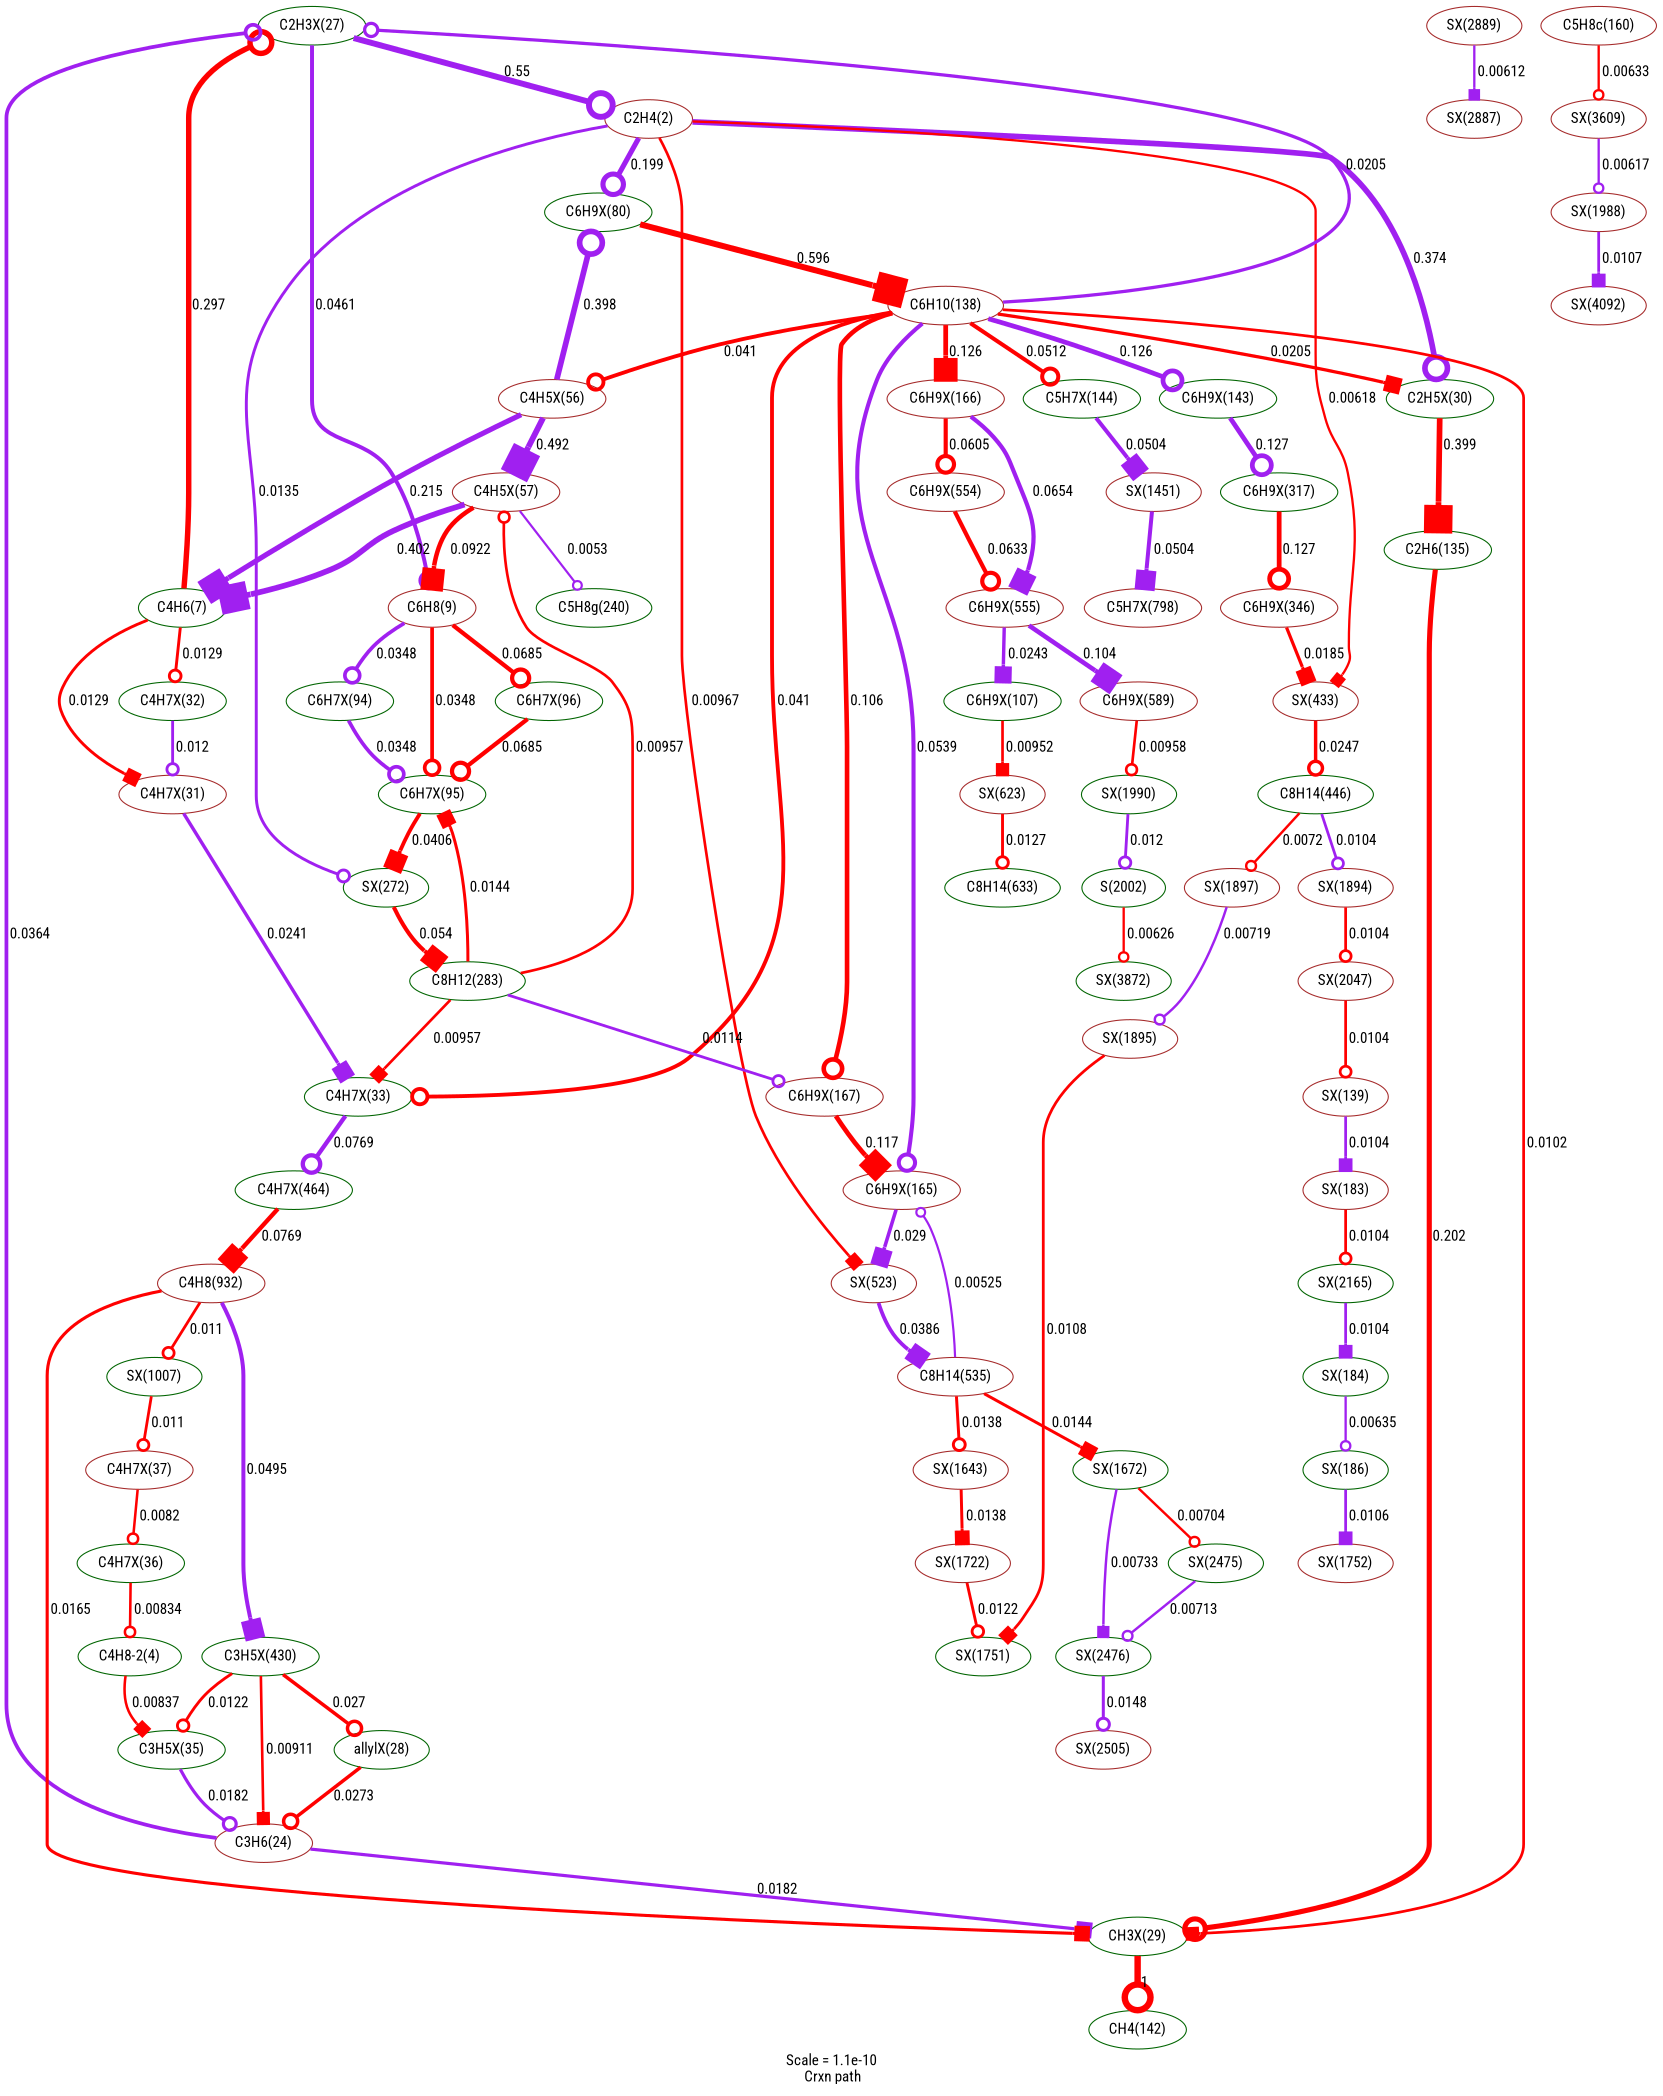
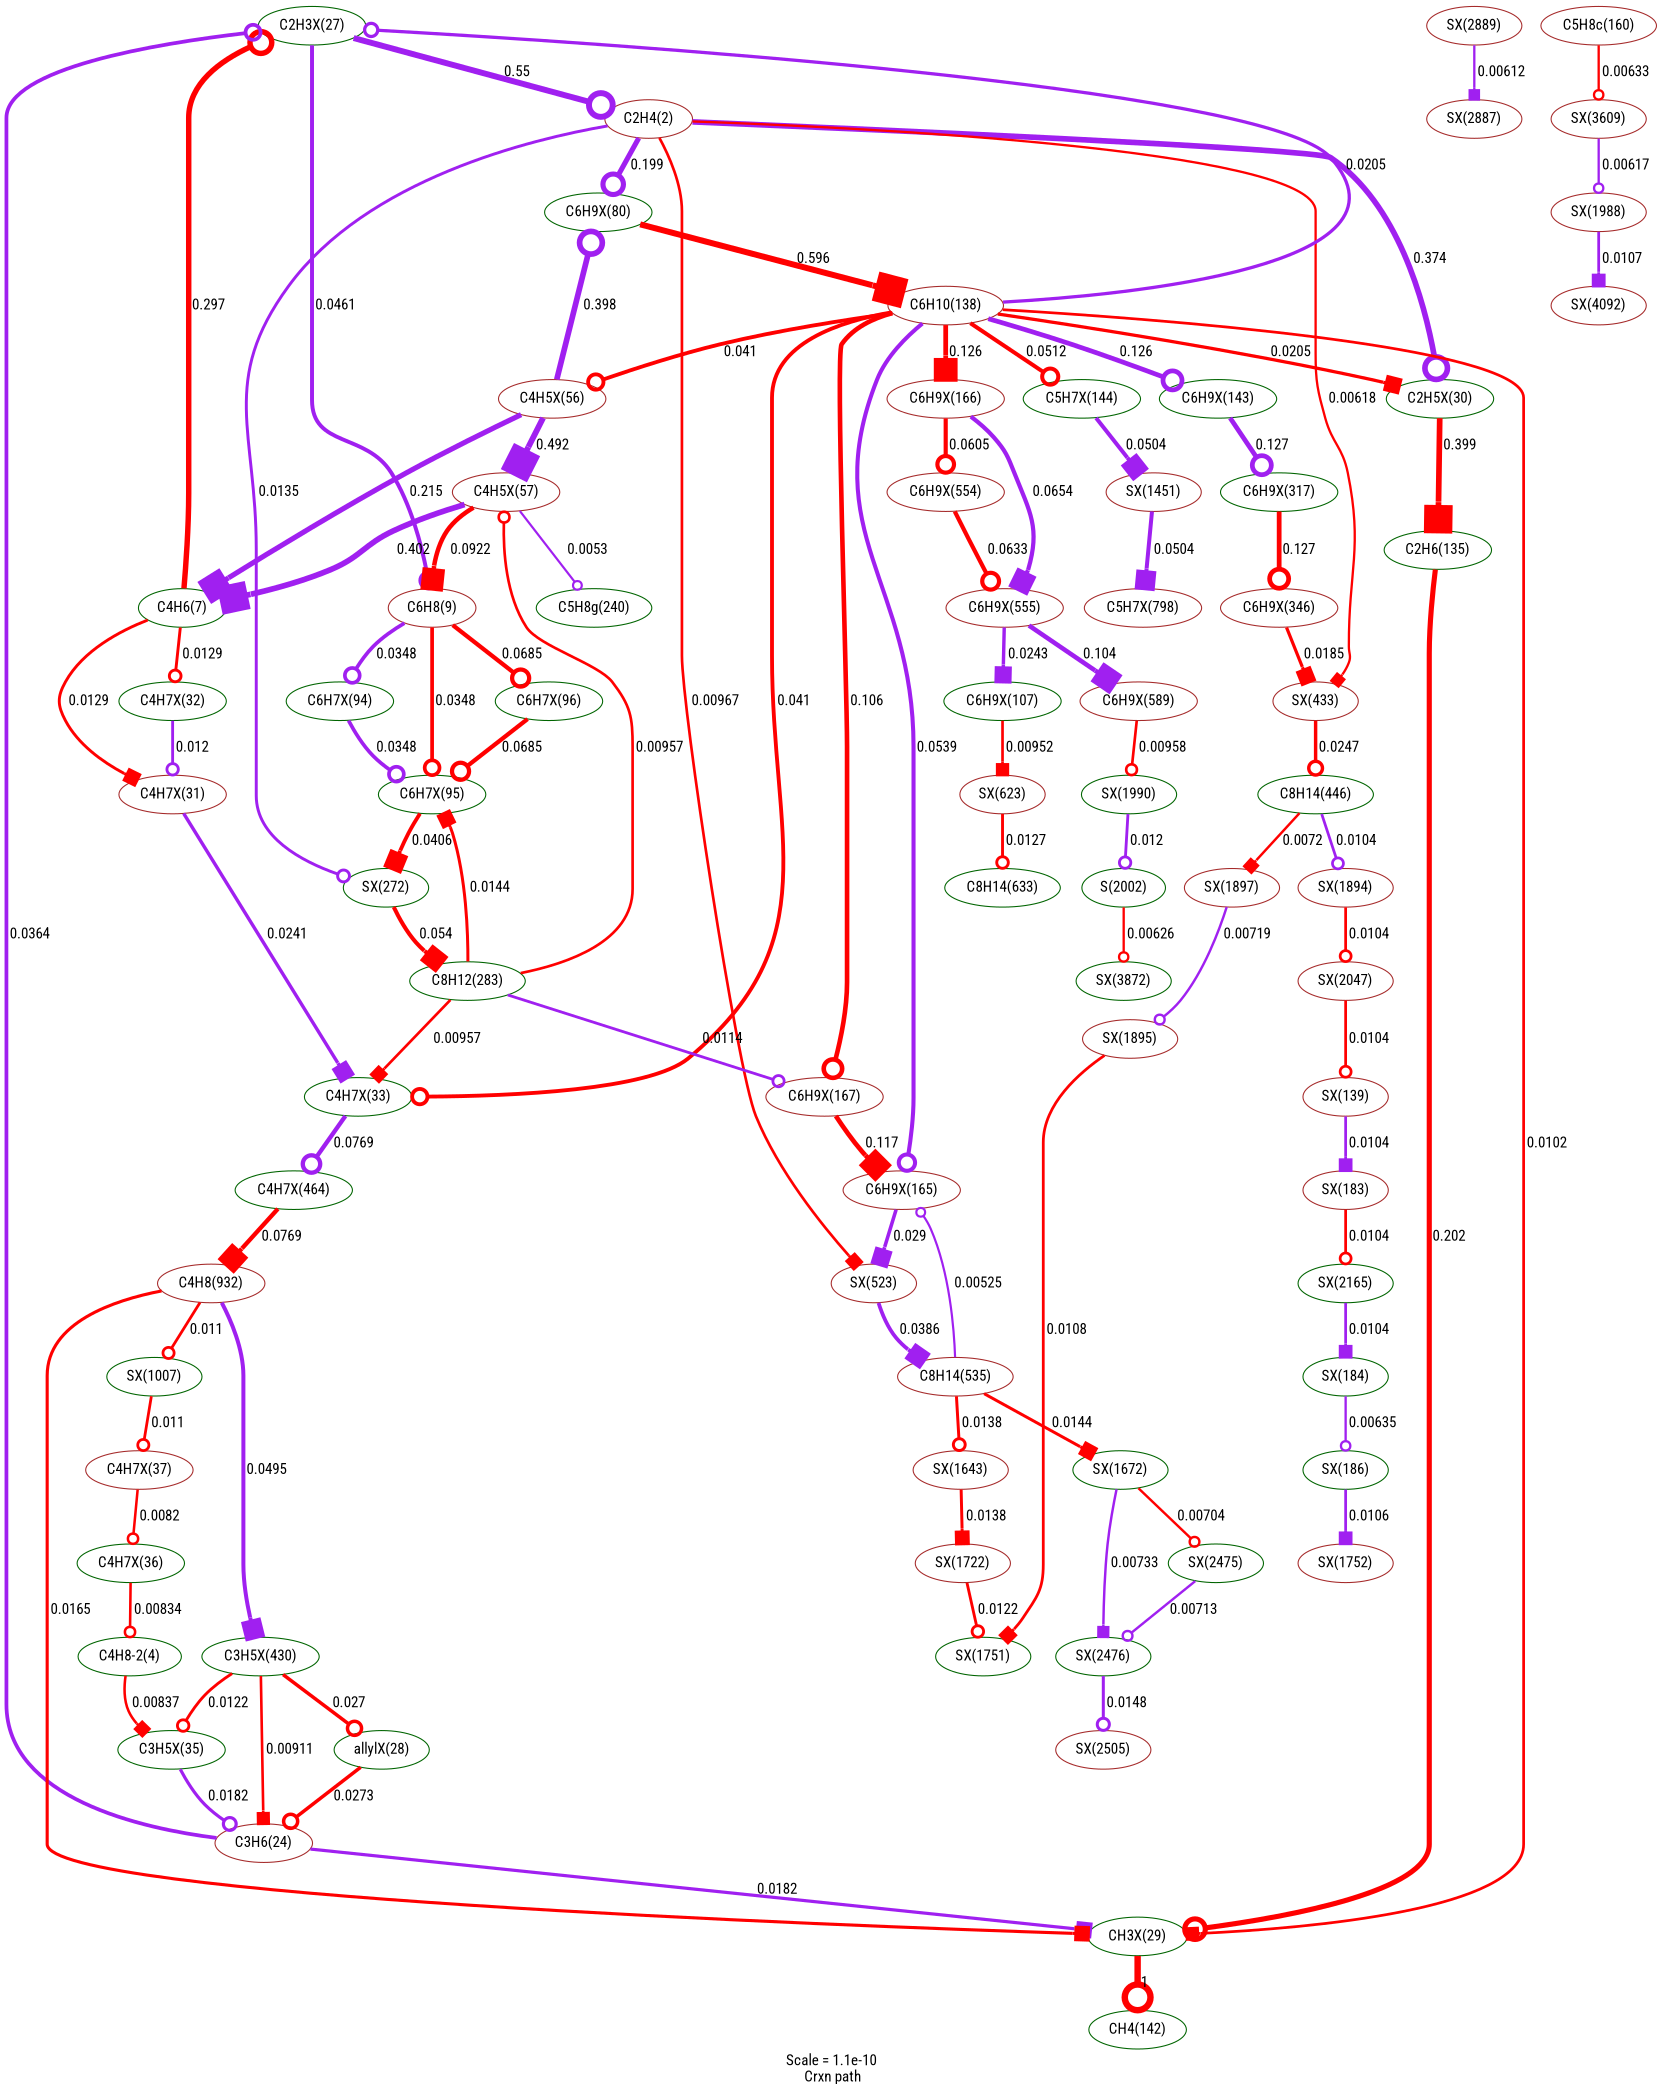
edge "C8H14(446)" -> "SX(1897)": arrowhead odot -> box
